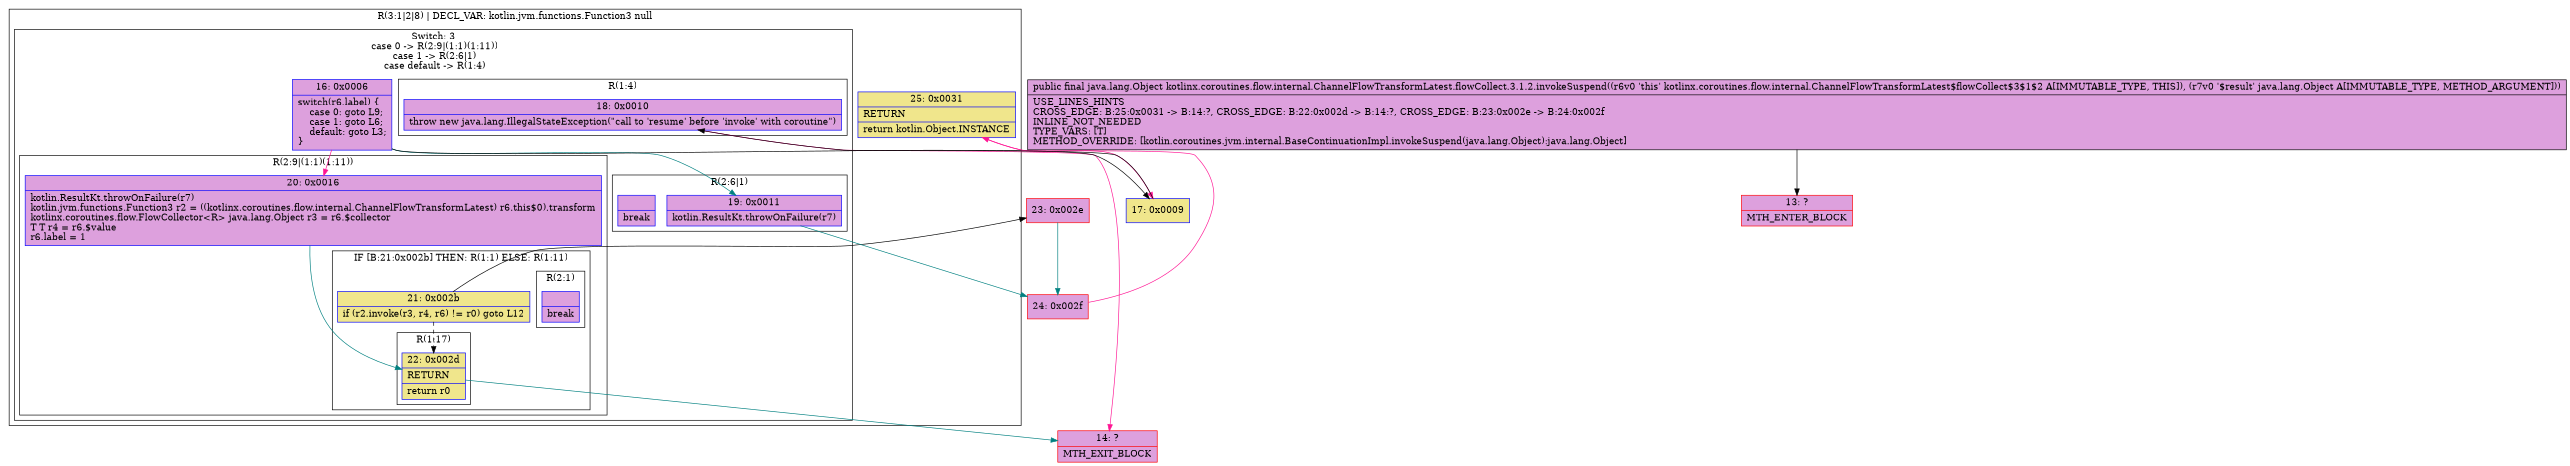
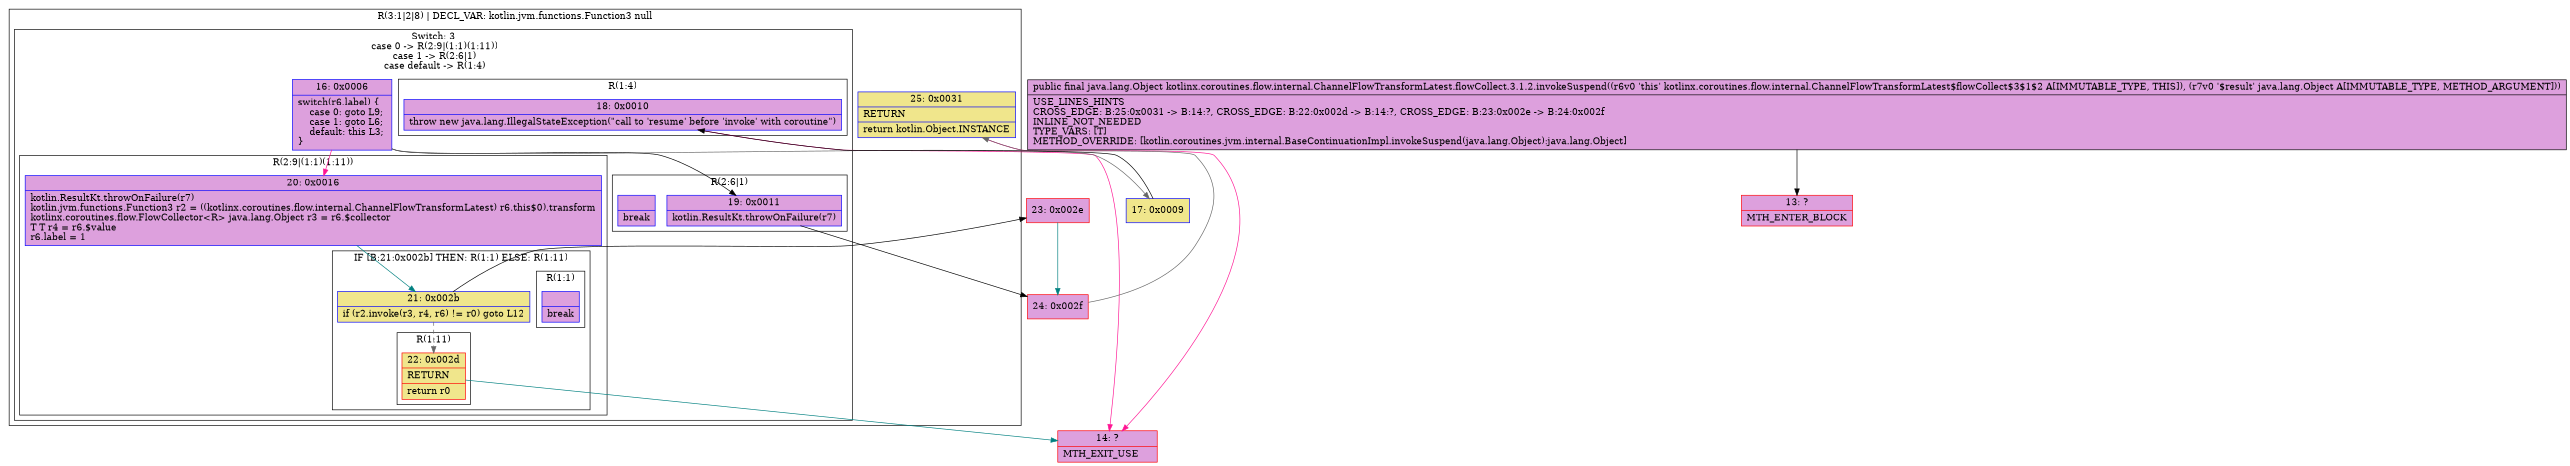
node "16: 0x0006": text "default: goto L3;" -> "default: this L3;"
edge "16: 0x0006" -> "17: 0x0009": color black -> gray40
edge "25: 0x0031" -> "17: 0x0009": now "25: 0x0031" -> "14: ?"
edge "16: 0x0006" -> "19: 0x0011": color teal -> black
edge "24: 0x002f" -> "25: 0x0031": color deeppink -> gray40
edge "19: 0x0011" -> "24: 0x002f": color teal -> black
cluster "R(2:1)": label "R(2:1)" -> "R(1:1)"
edge "20: 0x0016" -> "22: 0x002d": now "20: 0x0016" -> "21: 0x002b"
edge "21: 0x002b" -> "22: 0x002d": color black -> gray40
cluster "R(1:17)": label "R(1:17)" -> "R(1:11)"
node "22: 0x002d": color blue -> red
node "14: ?": text "MTH_EXIT_BLOCK" -> "MTH_EXIT_USE"
